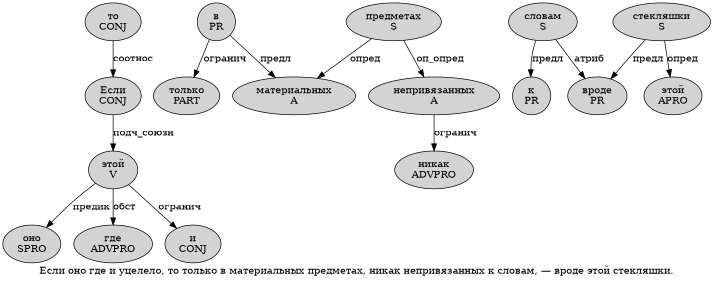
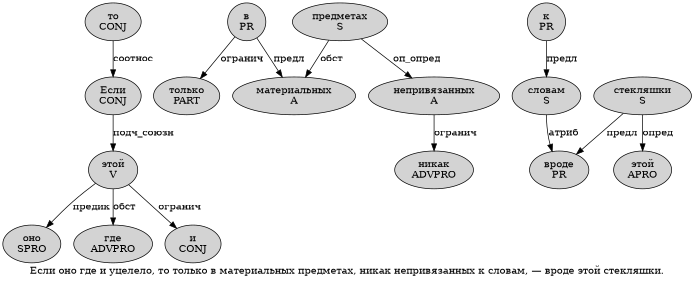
edge "словам S" -> "к PR": reversed
edge "предметах S" -> "материальных A": label "опред" -> "обст"
